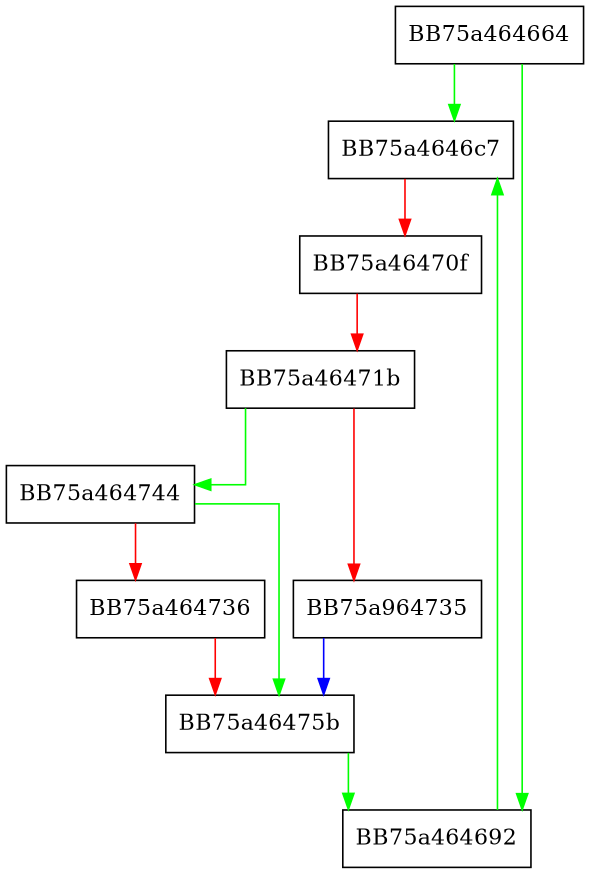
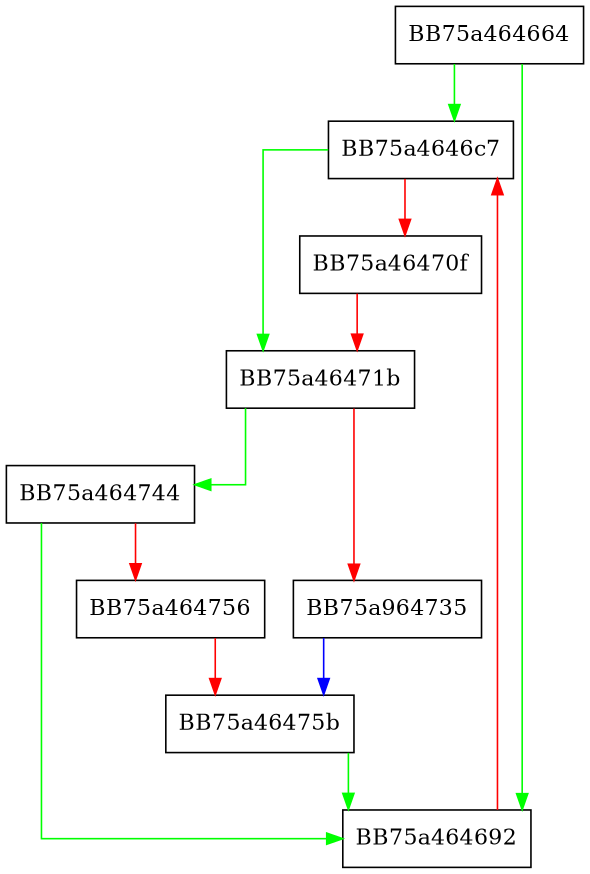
edge "BB75a4646c7" -> "BB75a46471b": added
edge "BB75a464692" -> "BB75a4646c7": color green -> red
edge "BB75a464744" -> "BB75a46475b": now "BB75a464744" -> "BB75a464692"
node "BB75a464736": label "BB75a464736" -> "BB75a464756"
